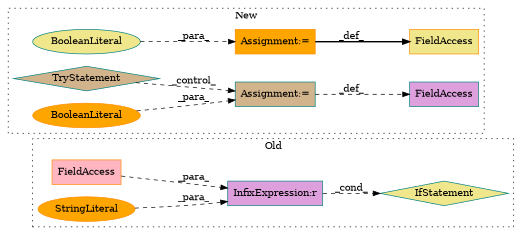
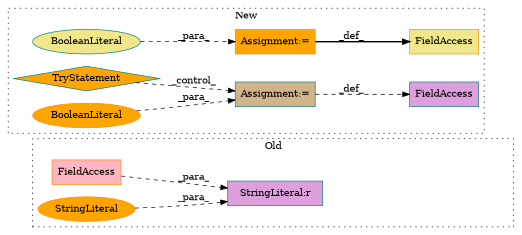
node "TryStatement": fillcolor tan -> orange
node "InfixExpression:r": label "InfixExpression:r" -> "StringLiteral:r"
node "IfStatement": removed
